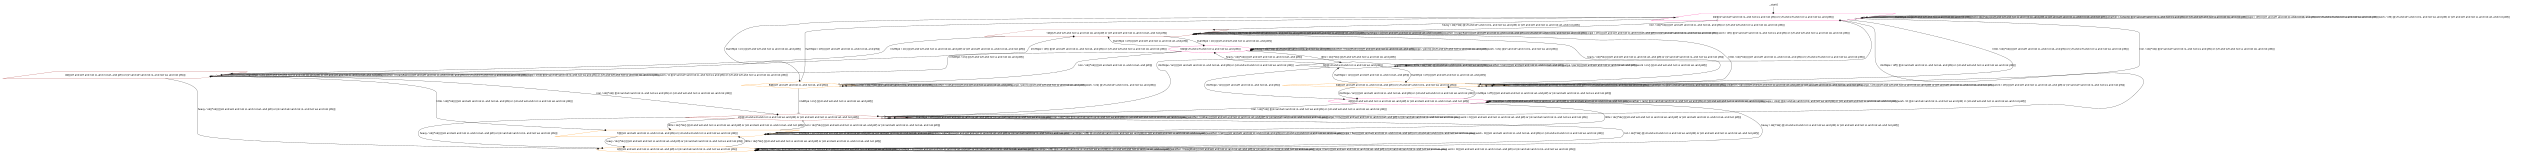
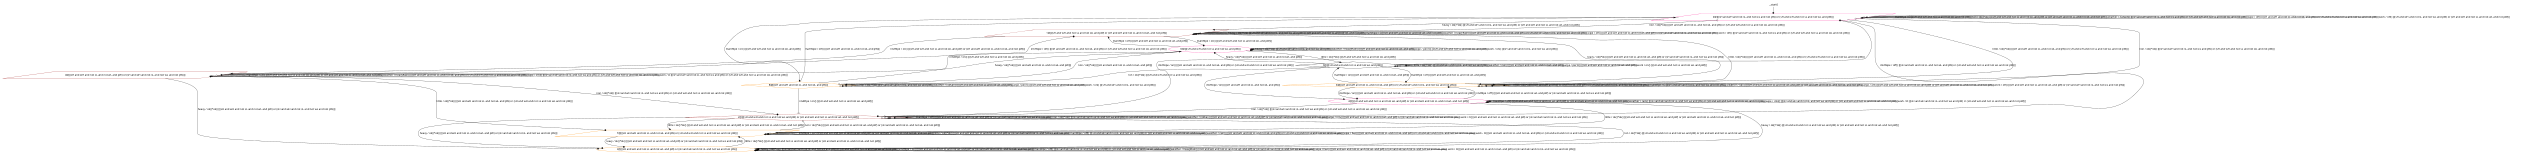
edge "8@[((sH and wH and not sL and not wL and pW))]" -> "10@[((sH and wH and not sL and not wL and pW))]": added, label "heavy / ok()*ok() [((sH and wH and not sL and not wL and pW))]"
edge "9@[((sH and wH and not sL and not wL and pW))]" -> "8@[((sH and wH and not sL and not wL and pW))]": added, label "non / ok()*ok() [((sH and wH and not sL and not wL and pW))]"
